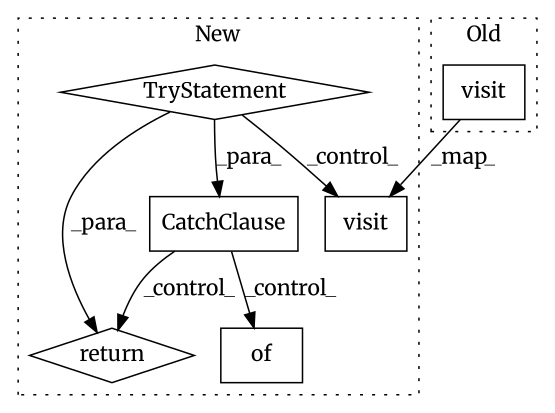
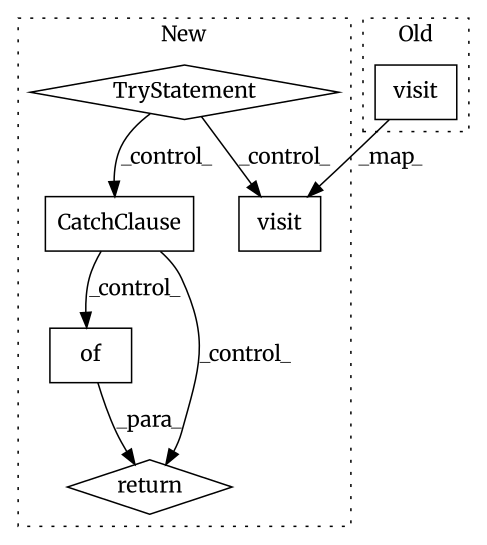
edge "TryStatement" -> "CatchClause": label "_para_" -> "_control_"
edge "TryStatement" -> "return": now "of" -> "return"
